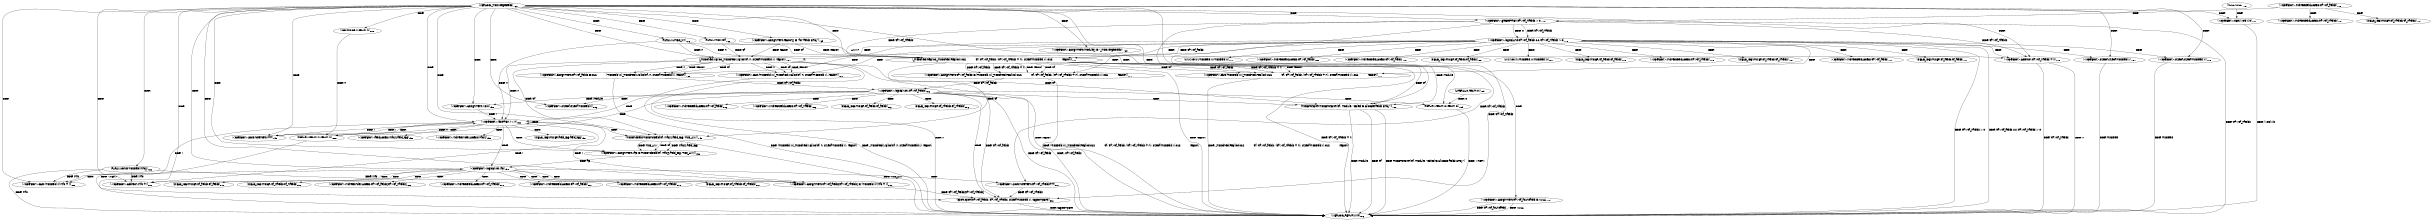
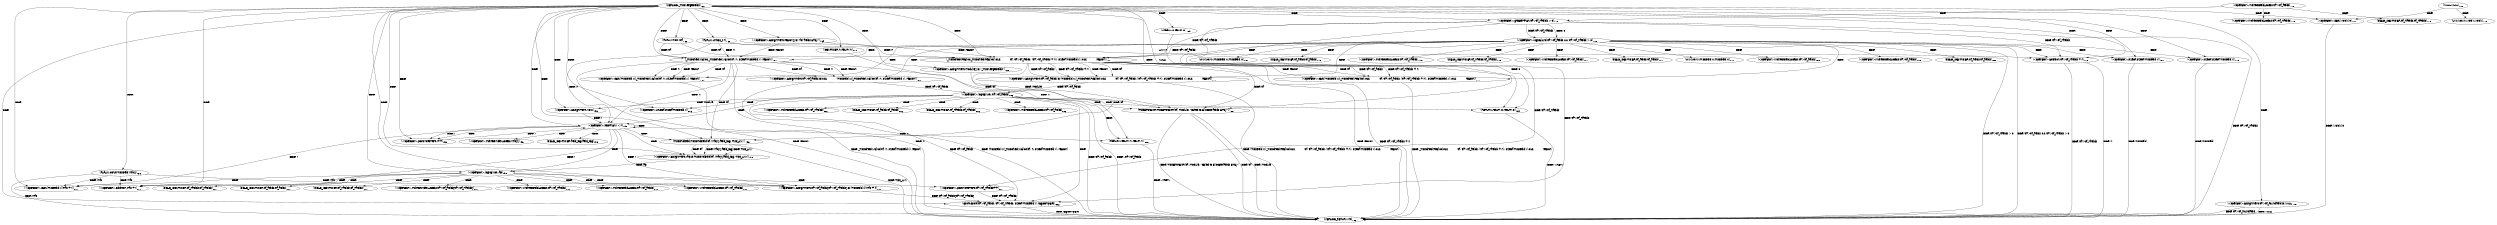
edge "(METHOD,_TIFFMergeFields)" -> "(LITERAL,0,return 0;)": added, label "DDG:"
node "(UNKNOWN,void *,void *)": added
edge "(METHOD,_TIFFMergeFields)" -> "(RETURN,return 0;,return 0;)": label "DDG: " -> "NULL: "
node "(<operator>.fieldAccess,info[i].field_tag)": removed
